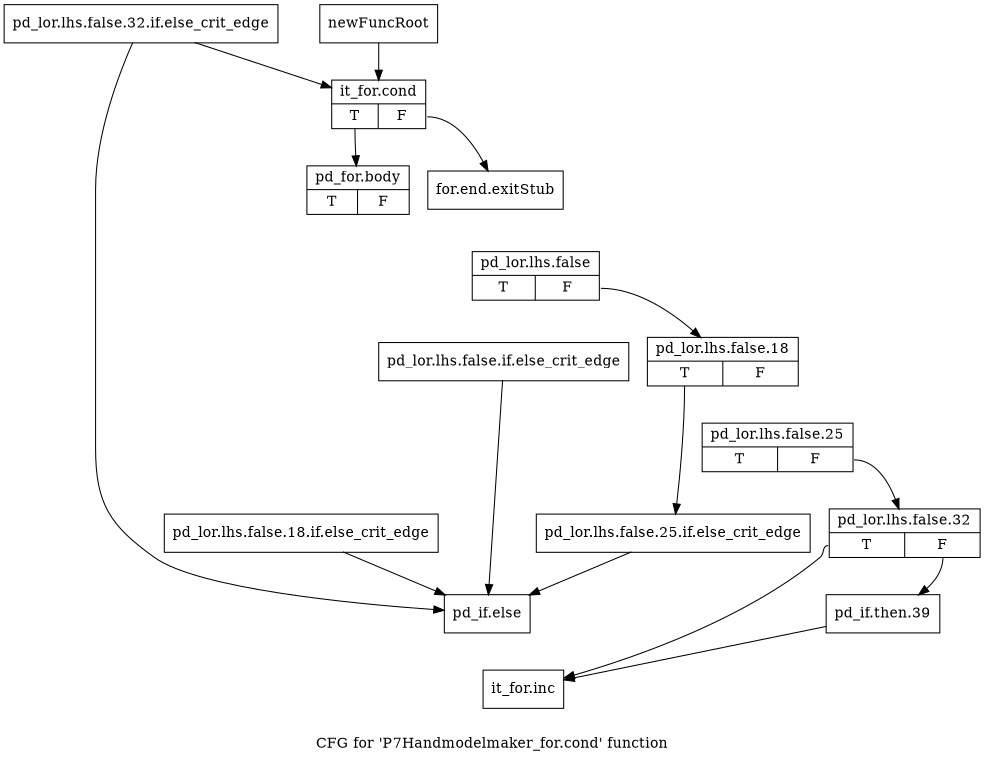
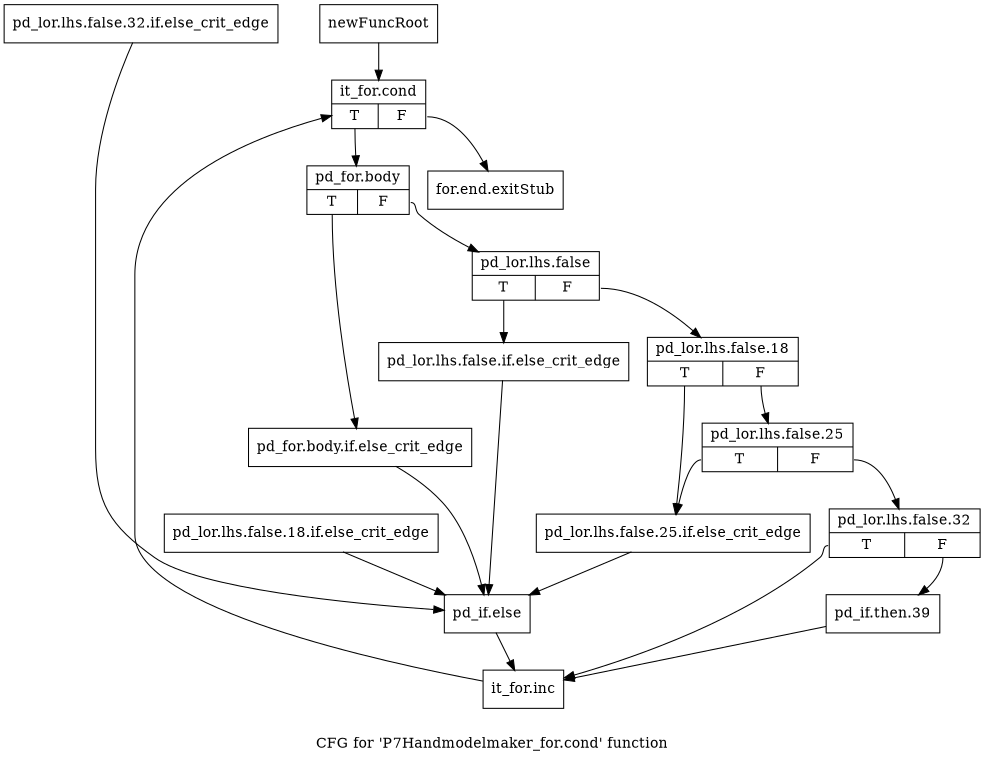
edge "pd_lor.lhs.false.32.if.else_crit_edge" -> "it_for.cond": now "it_for.inc" -> "it_for.cond"
edge "pd_for.body" -> "pd_lor.lhs.false": added
edge "pd_lor.lhs.false" -> "pd_lor.lhs.false.if.else_crit_edge": added
edge "pd_lor.lhs.false.18" -> "pd_lor.lhs.false.25": added
node "pd_for.body.if.else_crit_edge": added
edge "pd_lor.lhs.false.25" -> "pd_lor.lhs.false.25.if.else_crit_edge": added
edge "pd_if.else" -> "it_for.inc": added
